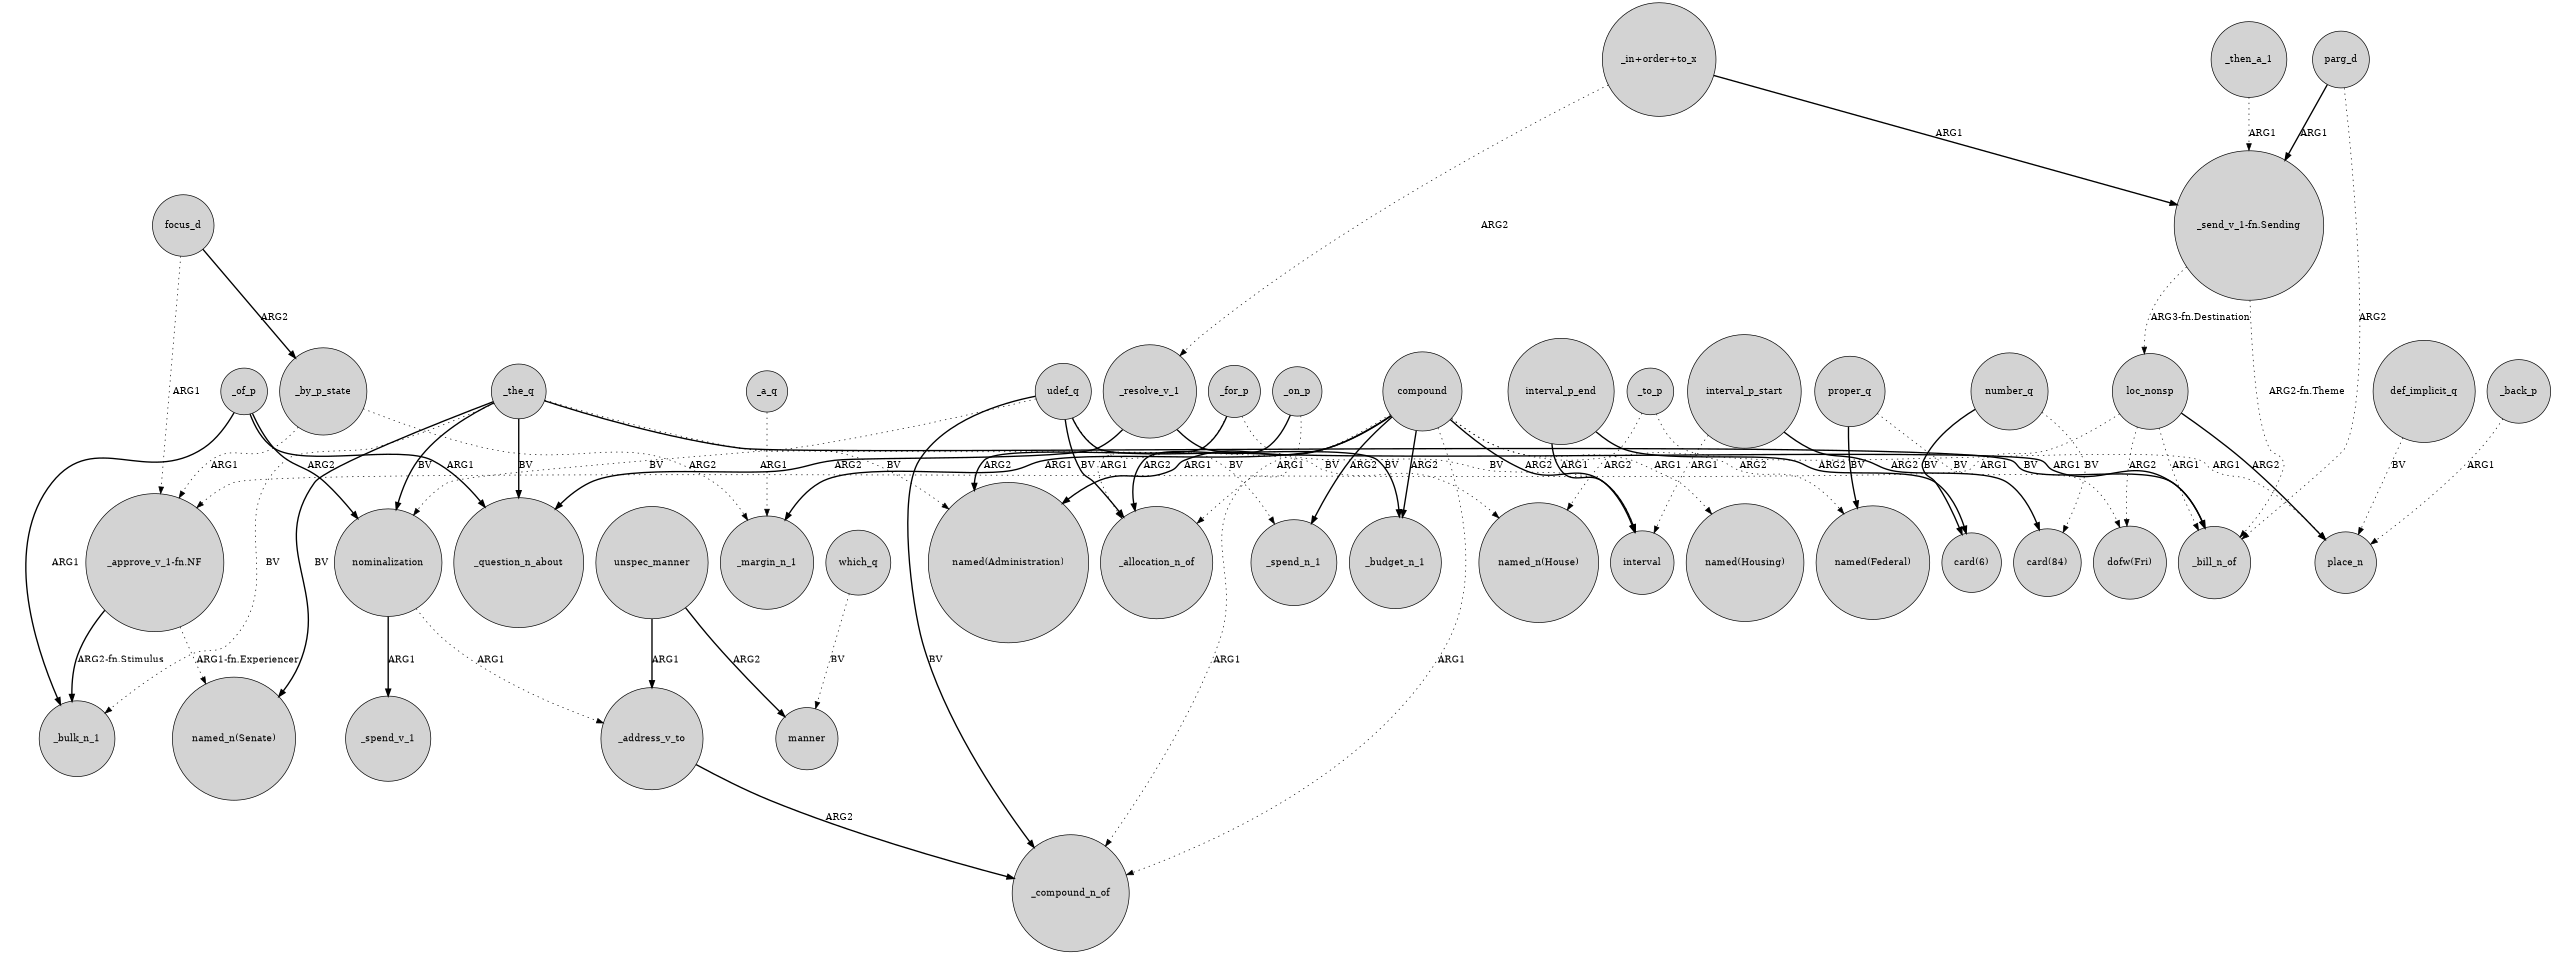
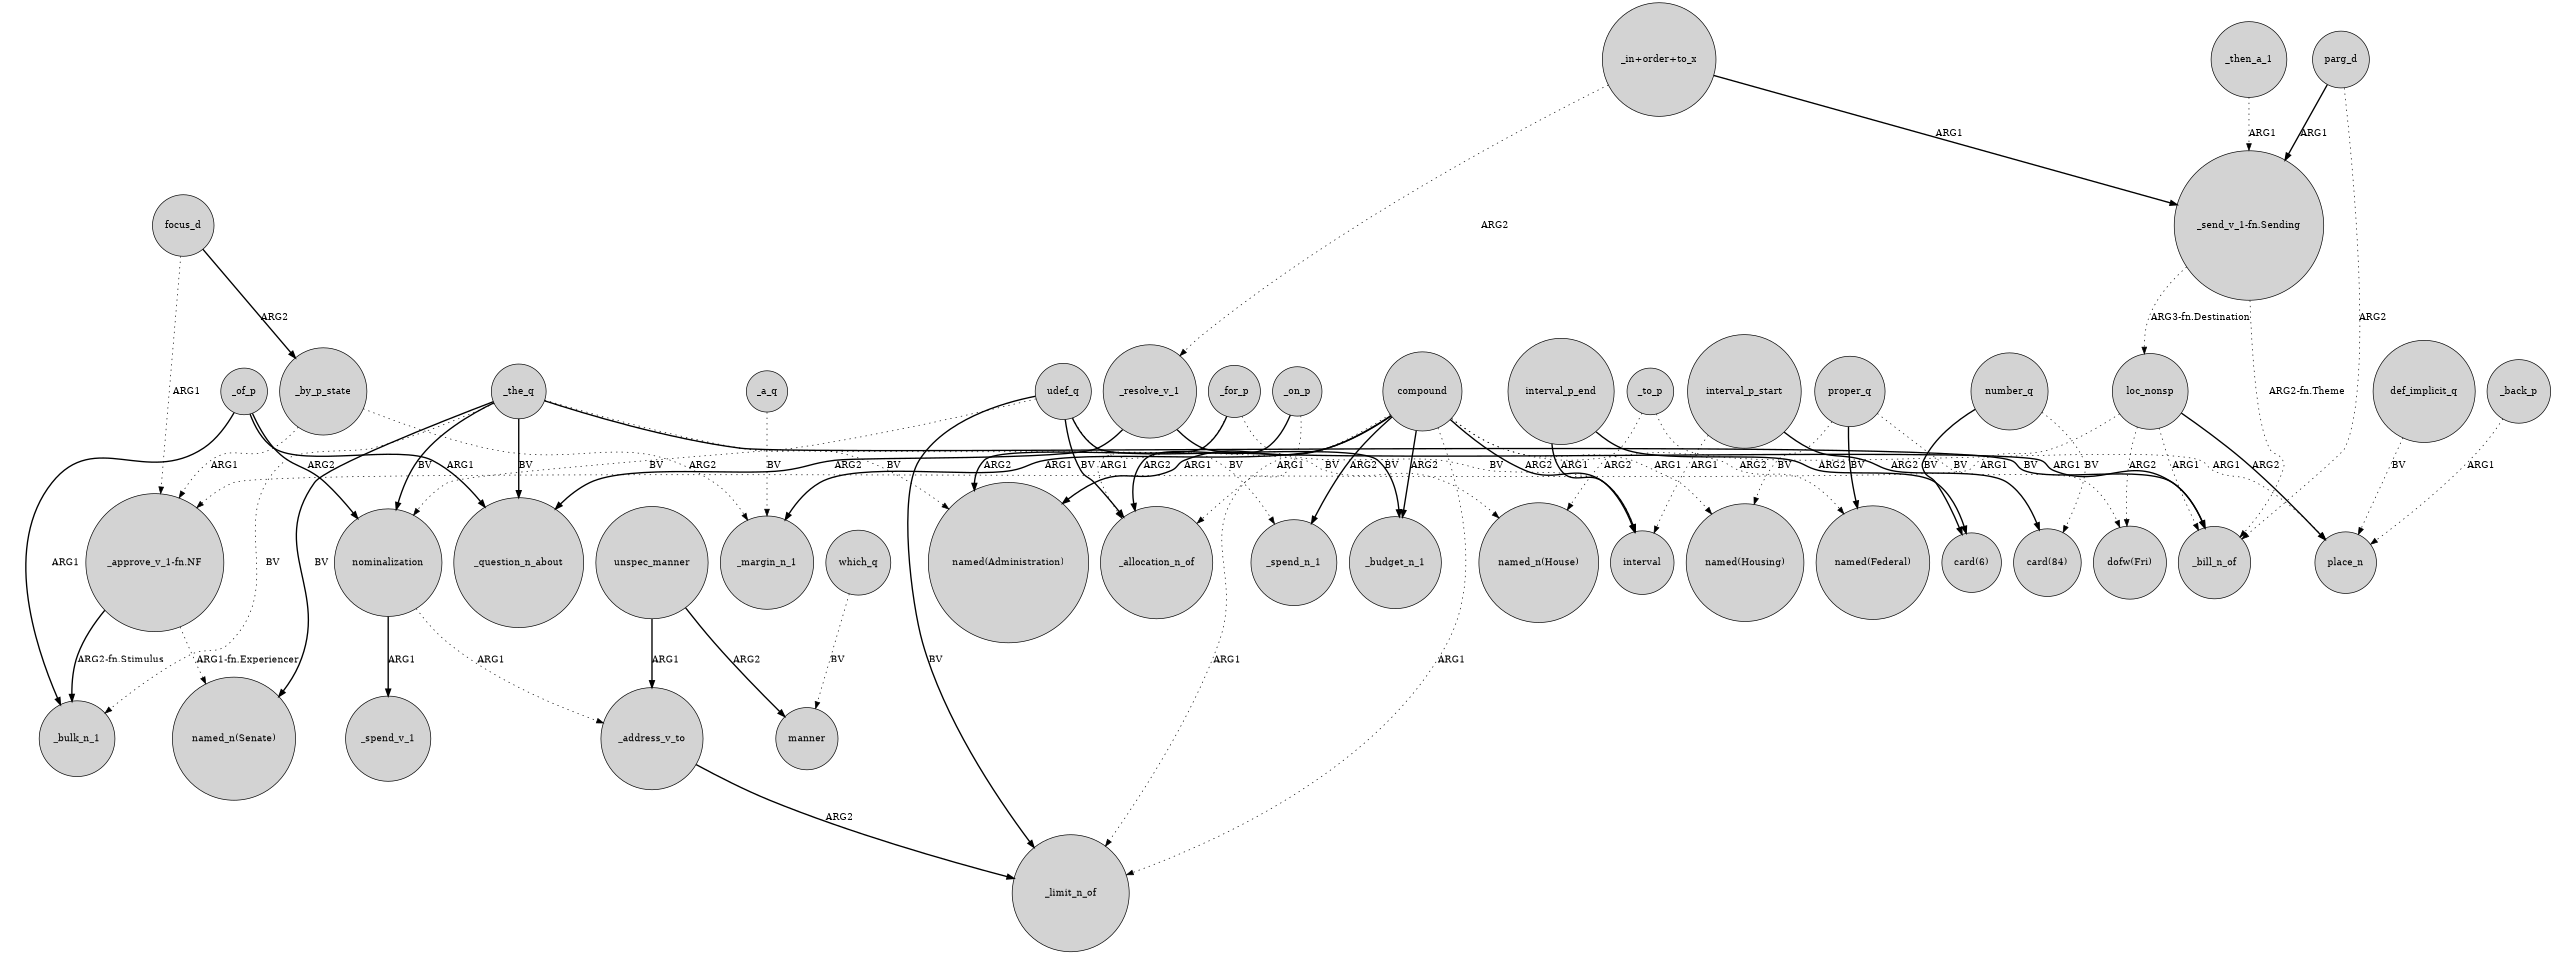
edge "_a_q" -> "_margin_n_1": label "ARG1" -> "BV"
edge "proper_q" -> "named(Housing)": added, label "BV"
node "_compound_n_of": label "_compound_n_of" -> "_limit_n_of"
